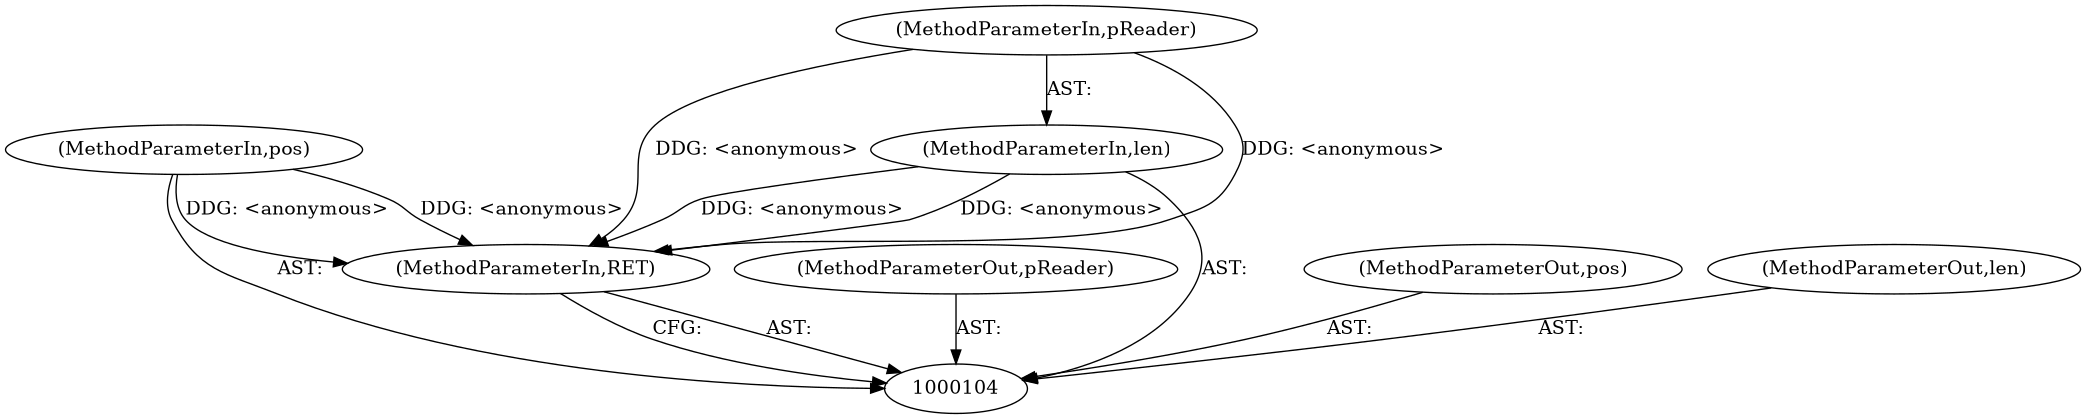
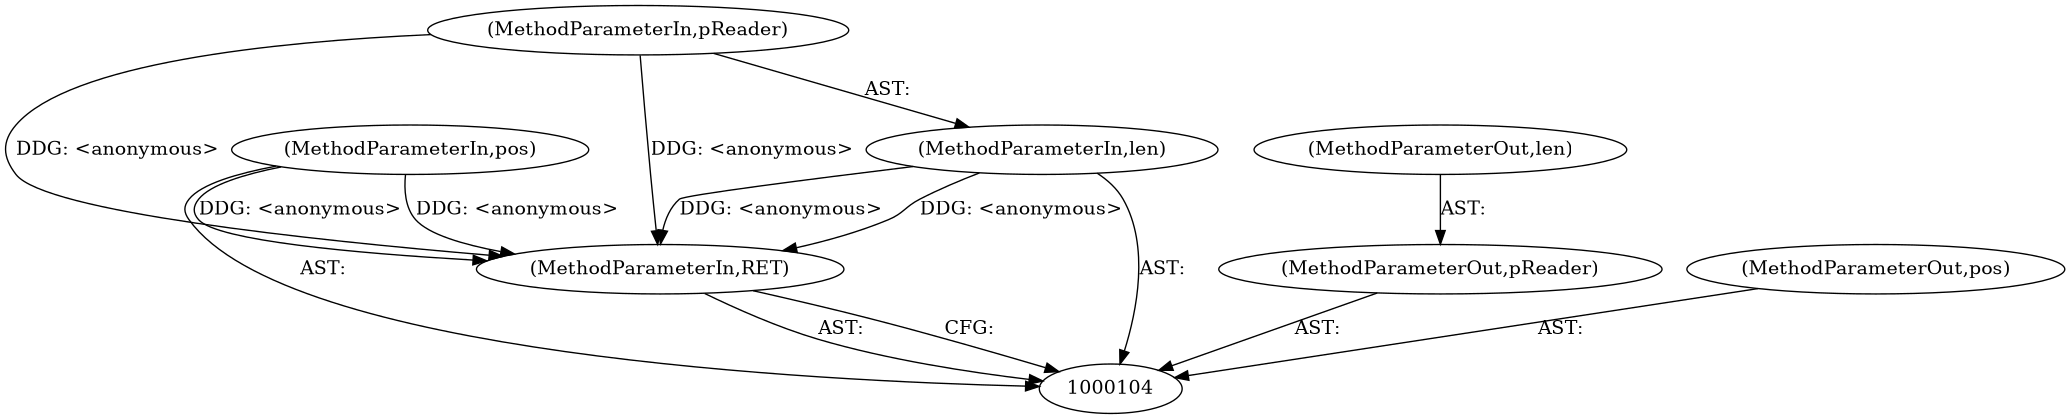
edge "(MethodParameterOut,len)" -> "1000104": now "(MethodParameterOut,len)" -> "(MethodParameterOut,pReader)"
